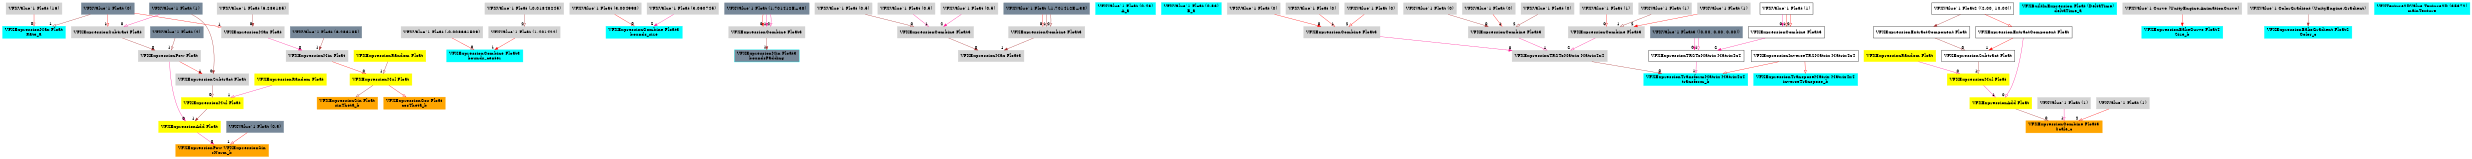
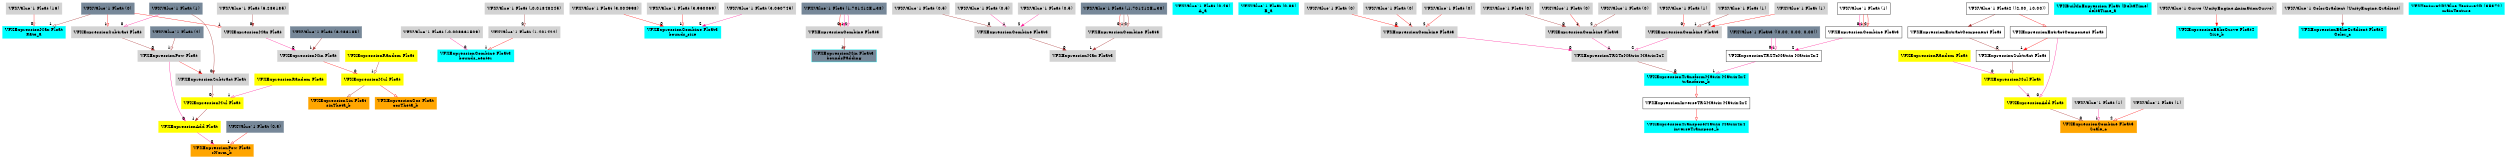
node "VFXValue`1 Float (3.960069)": added
edge "VFXValue`1 Float (3.004998)" -> "VFXExpressionCombine Float3 bounds_size": arrowhead onormal -> normal
edge "VFXValue`1 Float (-0.008661509)" -> "VFXExpressionCombine Float3 bounds_center": color red -> deeppink
edge "VFXValue`1 Float (1.401422)" -> "VFXExpressionCombine Float3 bounds_center": arrowhead normal -> onormal
edge "VFXExpressionInverseTRSMatrix Matrix4x4" -> "VFXExpressionTransformMatrix Matrix4x4 transform_b": reversed
node "VFXExpressionPow VFXExpressionSin rNorm_b": label "VFXExpressionPow VFXExpressionSin rNorm_b" -> "VFXExpressionPow Float rNorm_b"
